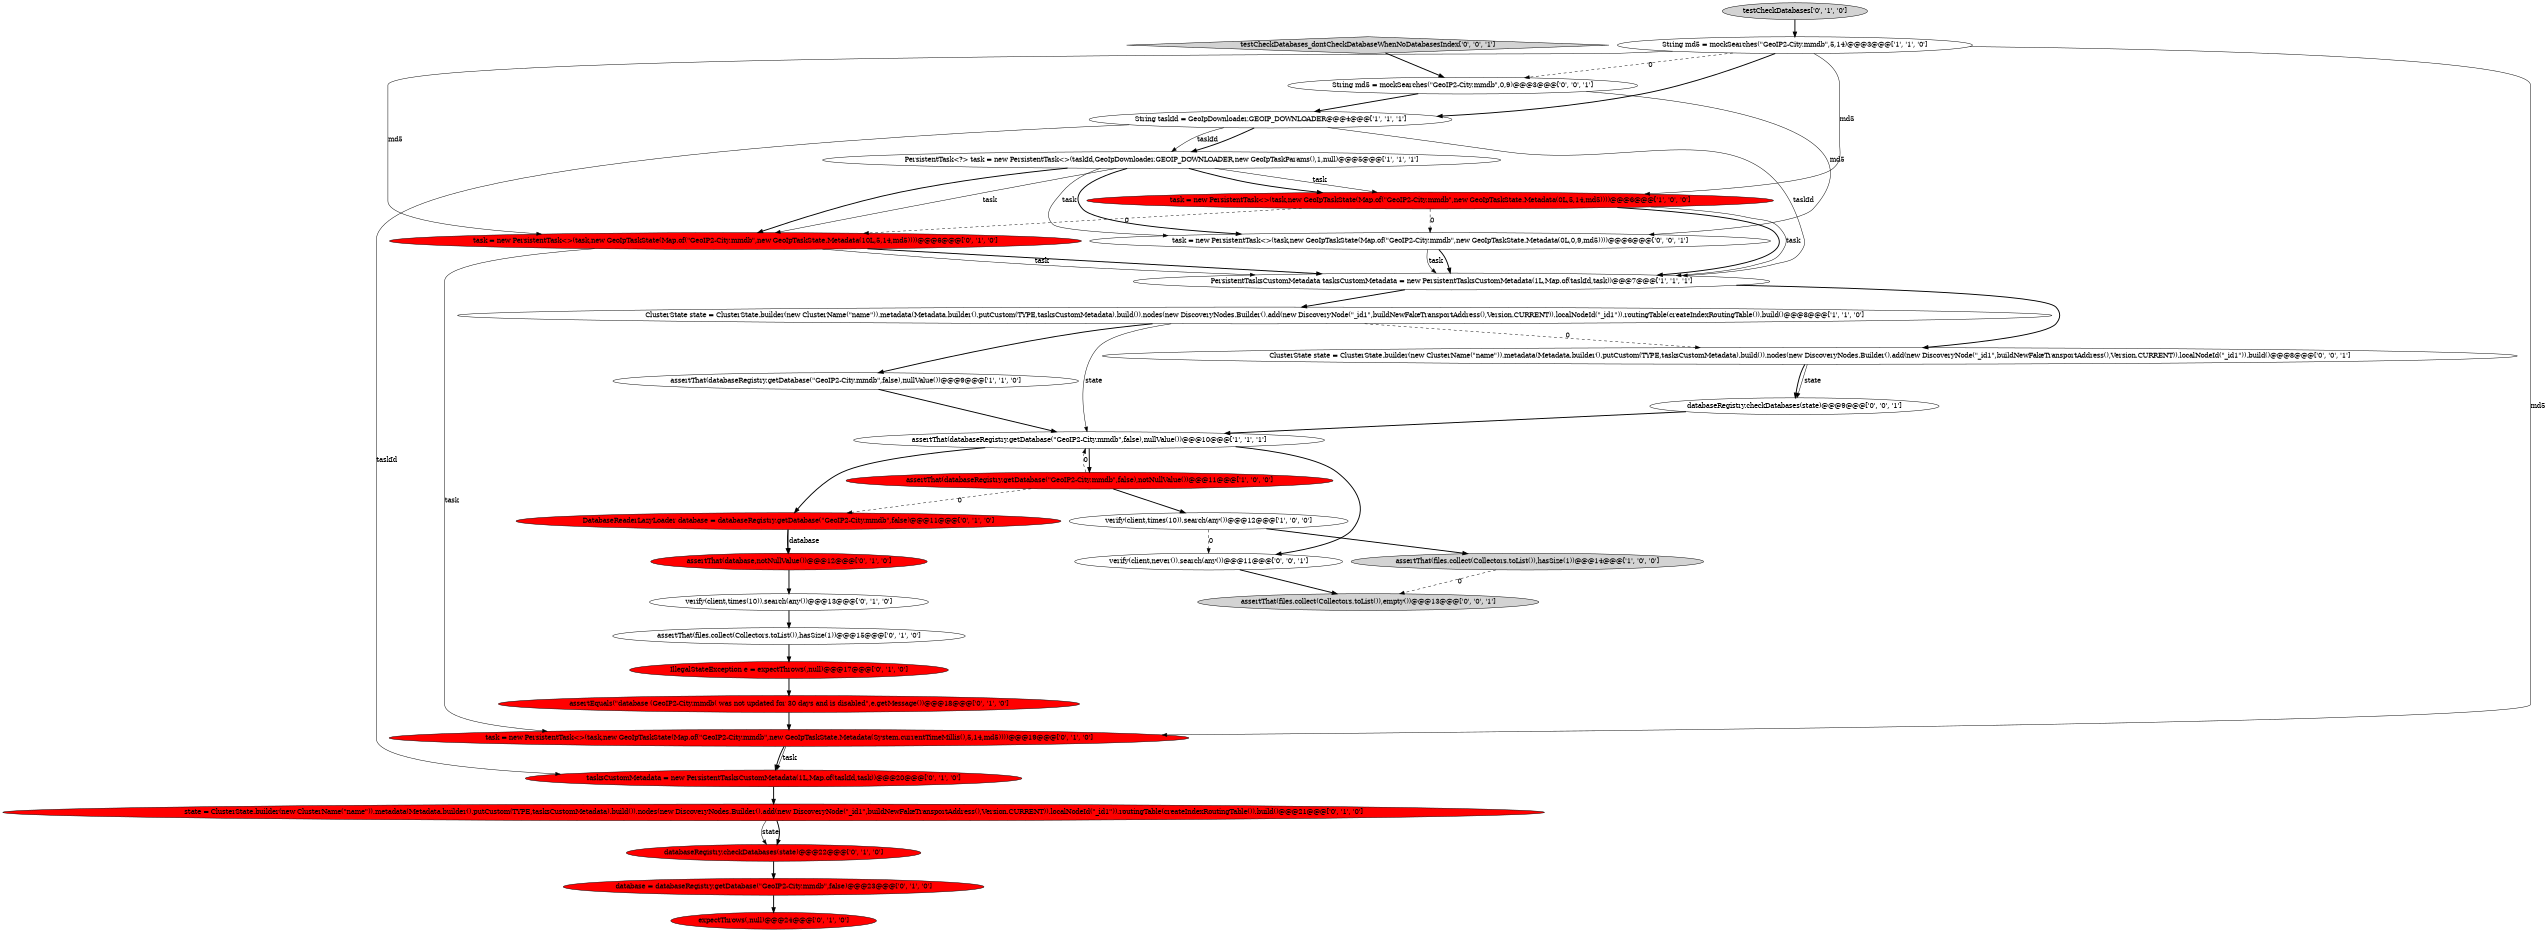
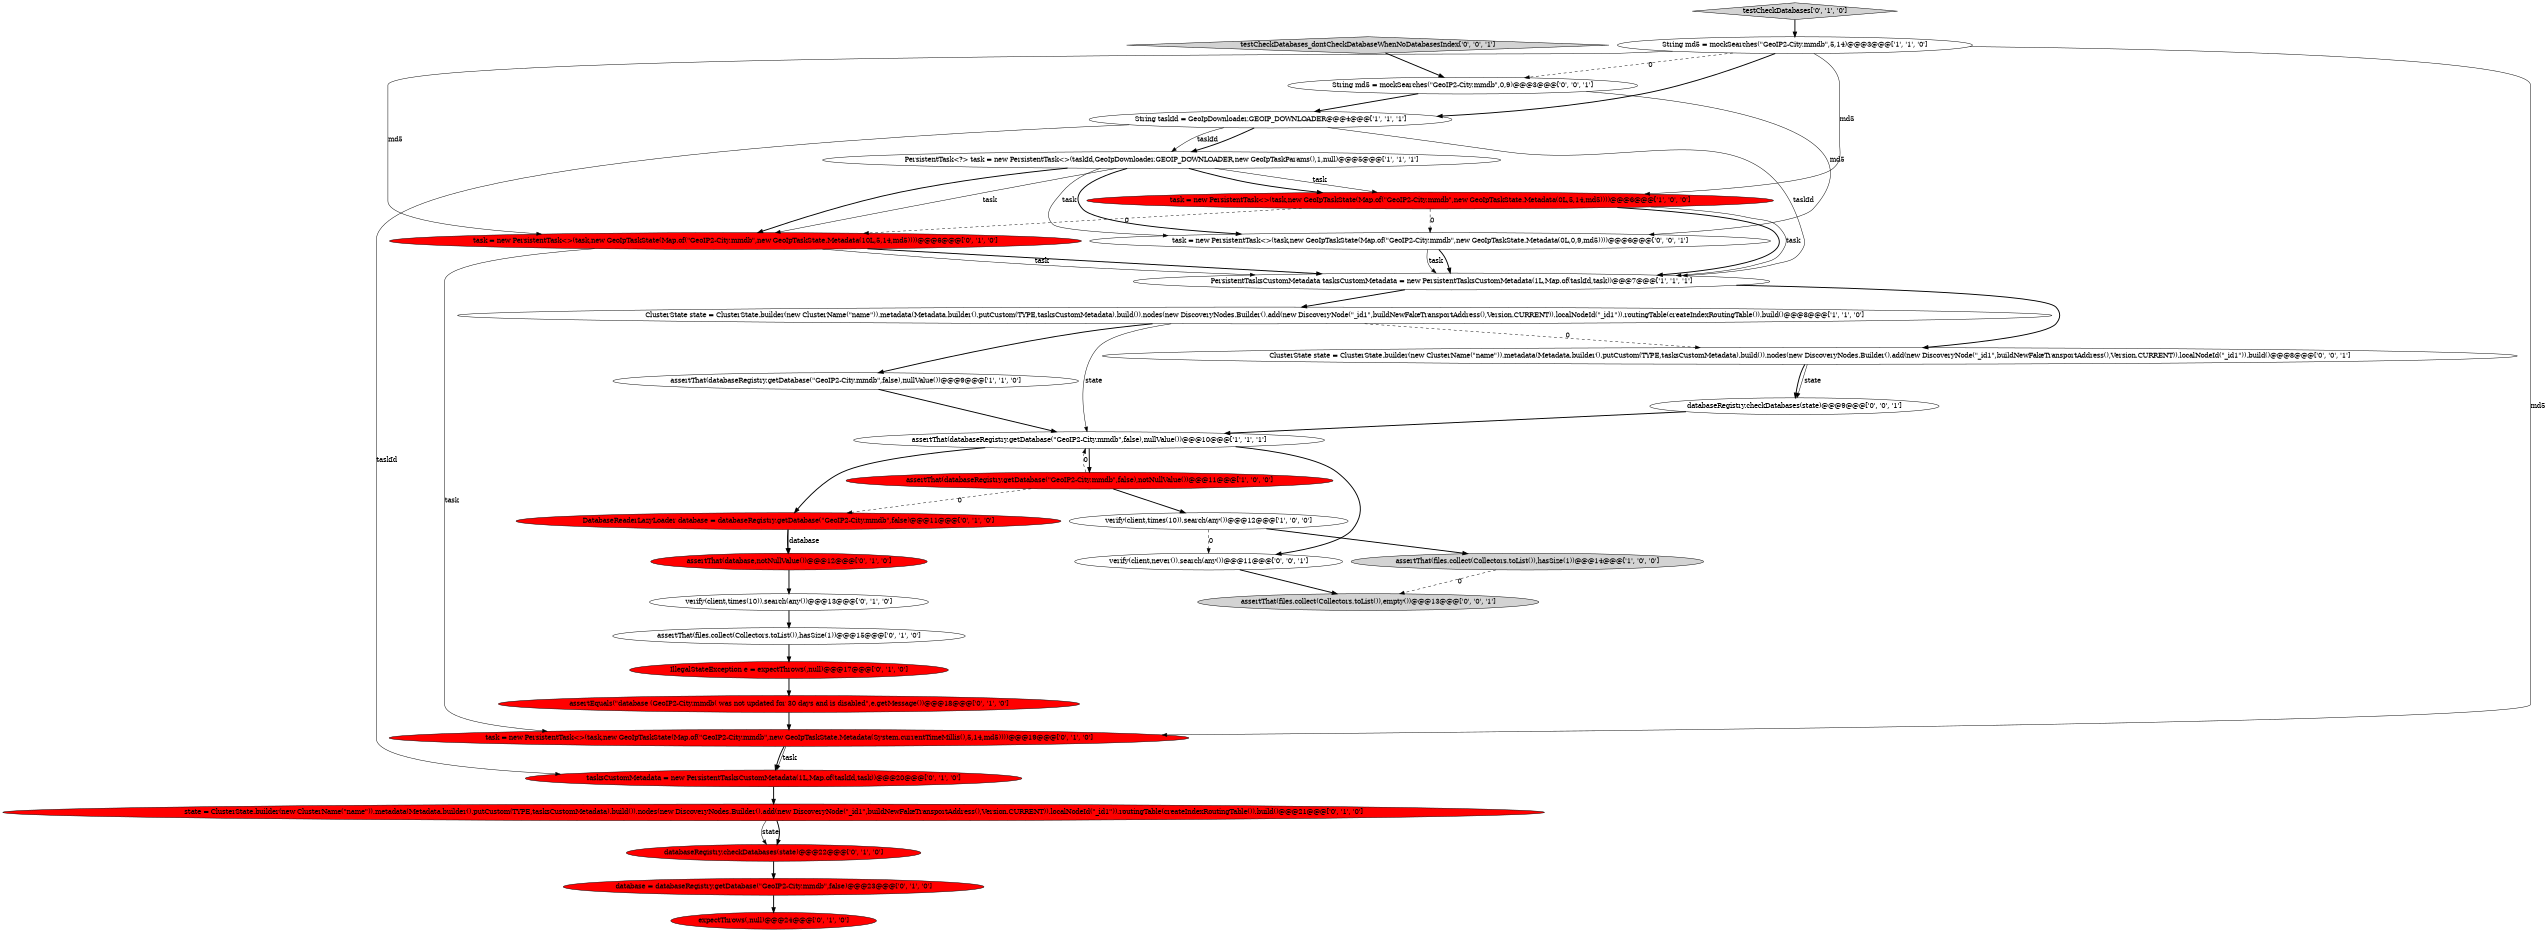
node "testCheckDatabases['0', '1', '0']": shape ellipse -> diamond
